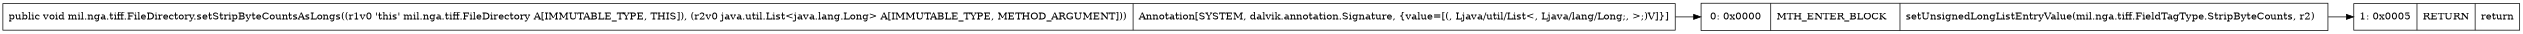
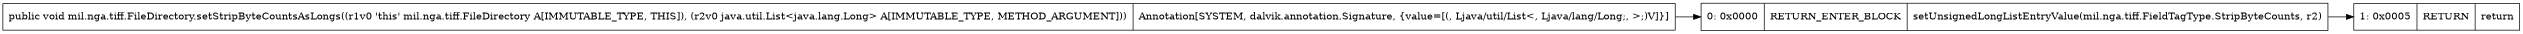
node "0: 0x0000": text "MTH_ENTER_BLOCK" -> "RETURN_ENTER_BLOCK"
